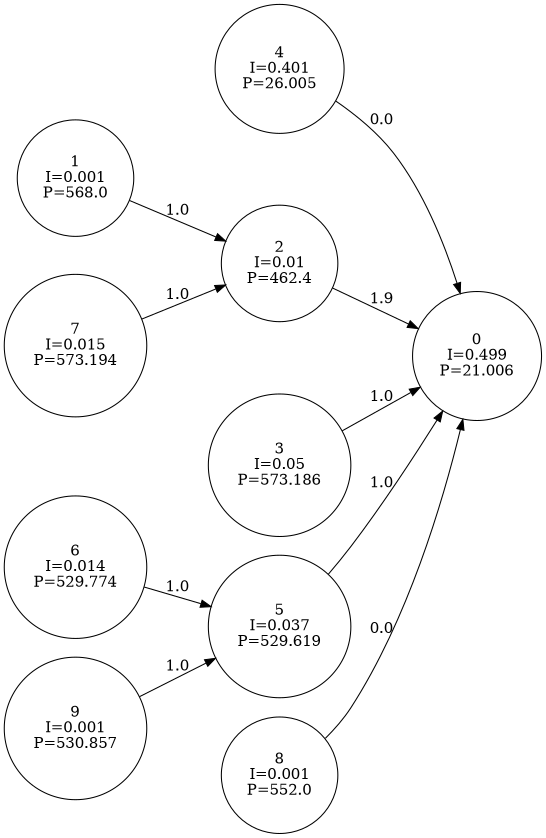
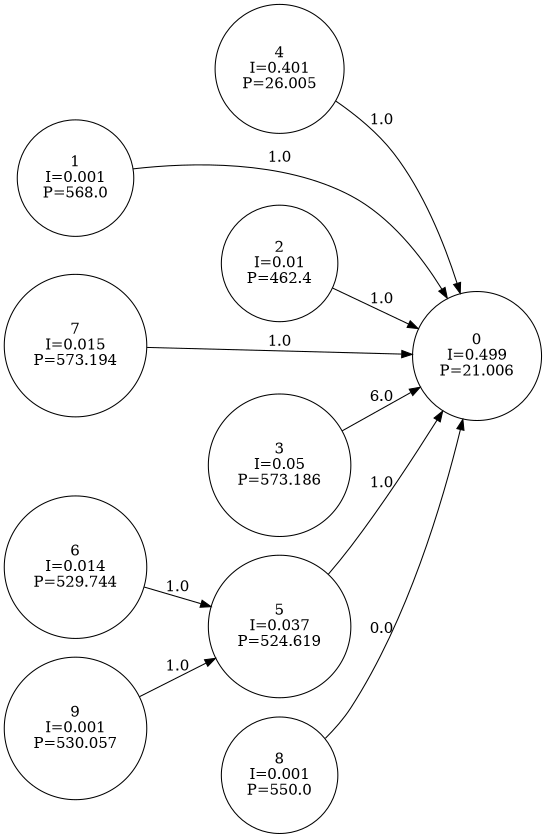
edge "4 I=0.401 P=26.005" -> "0 I=0.499 P=21.006": label "0.0" -> "1.0"
edge "1 I=0.001 P=568.0" -> "2 I=0.01 P=462.4": now "1 I=0.001 P=568.0" -> "0 I=0.499 P=21.006"
edge "2 I=0.01 P=462.4" -> "0 I=0.499 P=21.006": label "1.9" -> "1.0"
edge "7 I=0.015 P=573.194" -> "2 I=0.01 P=462.4": now "7 I=0.015 P=573.194" -> "0 I=0.499 P=21.006"
edge "3 I=0.05 P=573.186" -> "0 I=0.499 P=21.006": label "1.0" -> "6.0"
node "6 I=0.014 P=529.774": label "6 I=0.014 P=529.774" -> "6 I=0.014 P=529.744"
node "5 I=0.037 P=529.619": label "5 I=0.037 P=529.619" -> "5 I=0.037 P=524.619"
node "9 I=0.001 P=530.857": label "9 I=0.001 P=530.857" -> "9 I=0.001 P=530.057"
node "8 I=0.001 P=552.0": label "8 I=0.001 P=552.0" -> "8 I=0.001 P=550.0"
